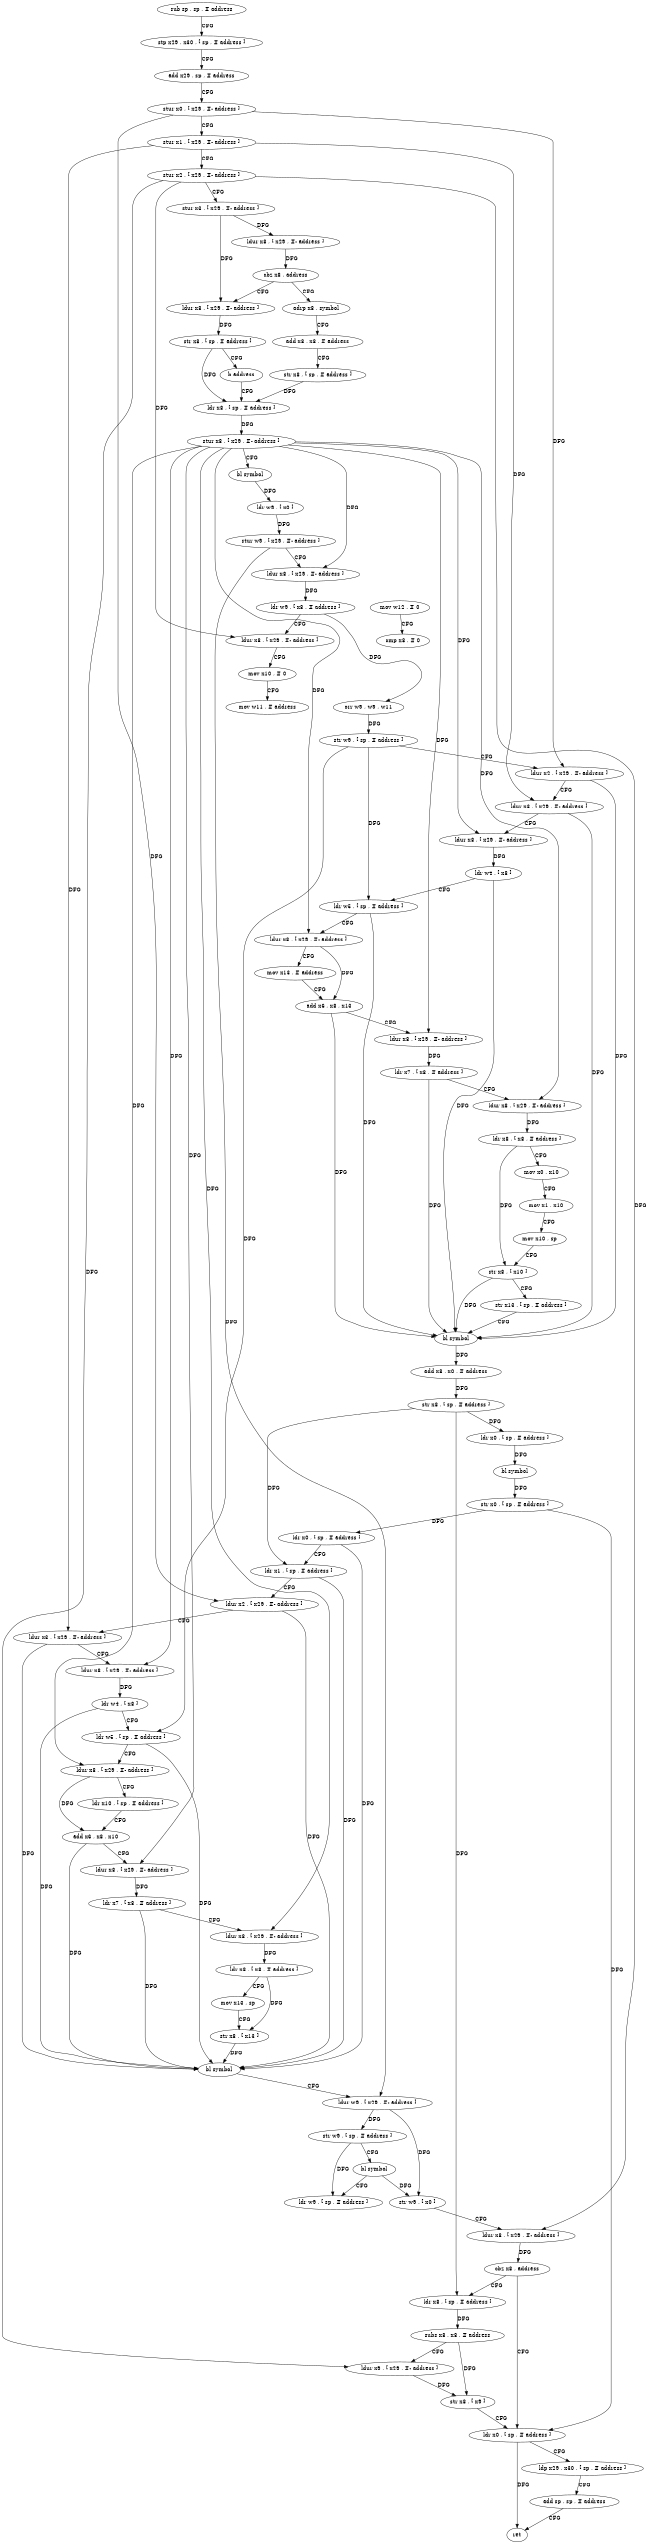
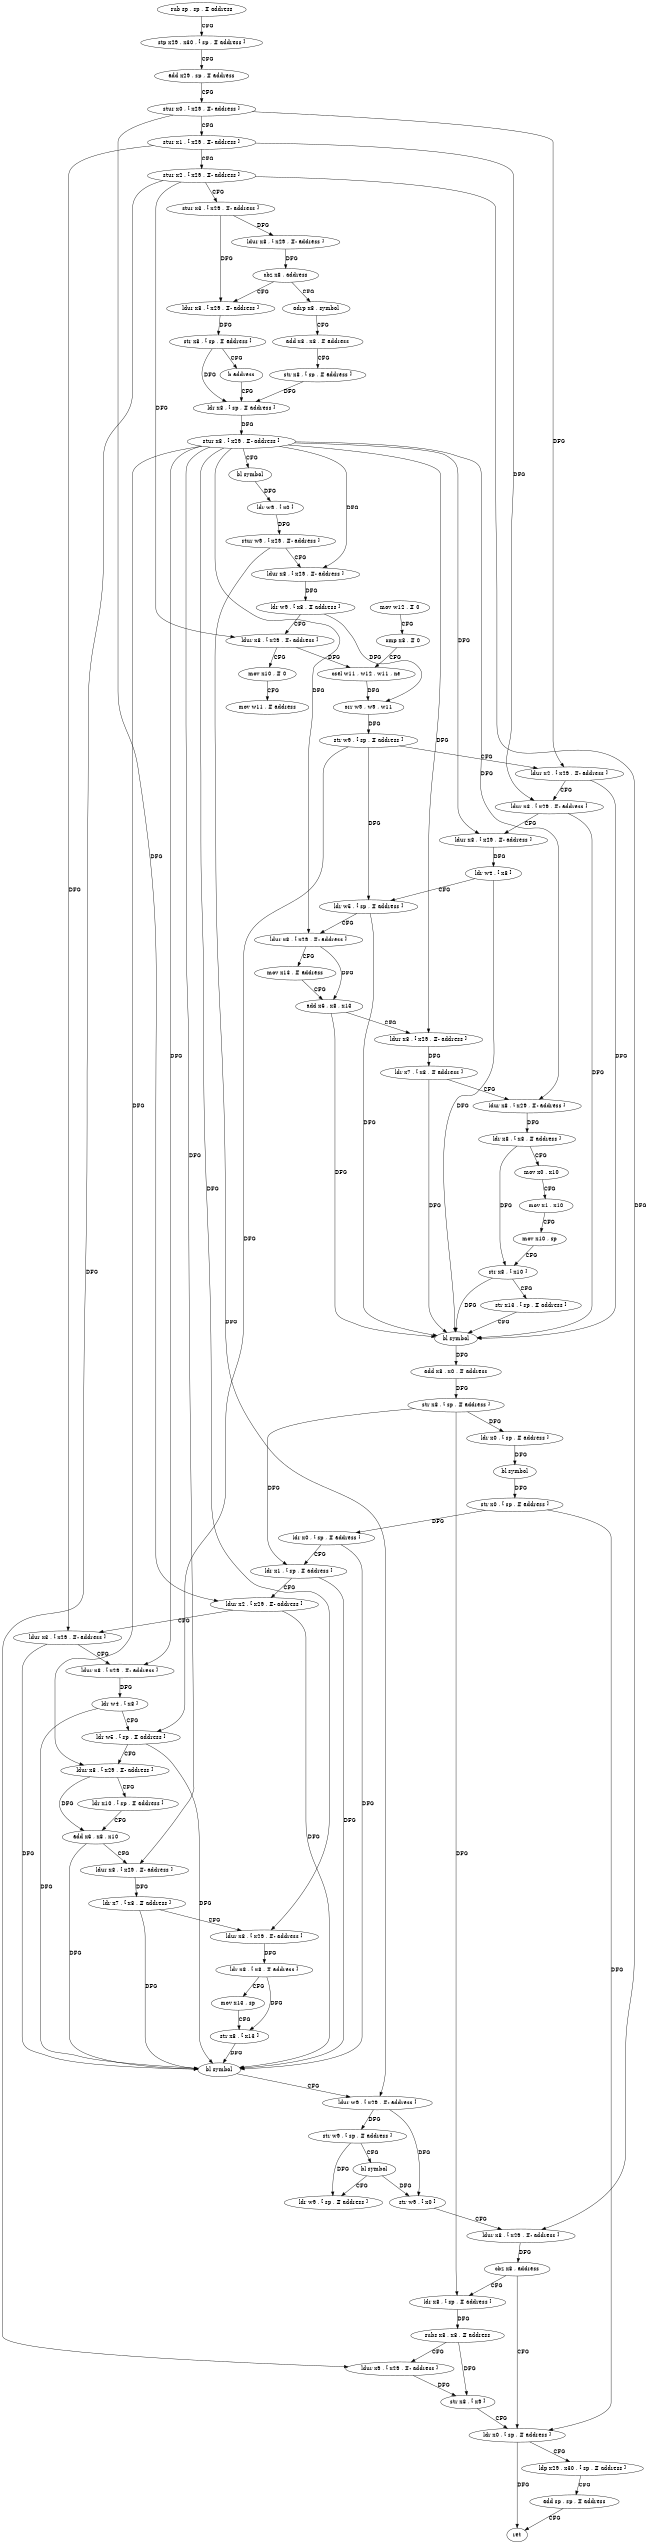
node "csel w11 , w12 , w11 , ne": added
